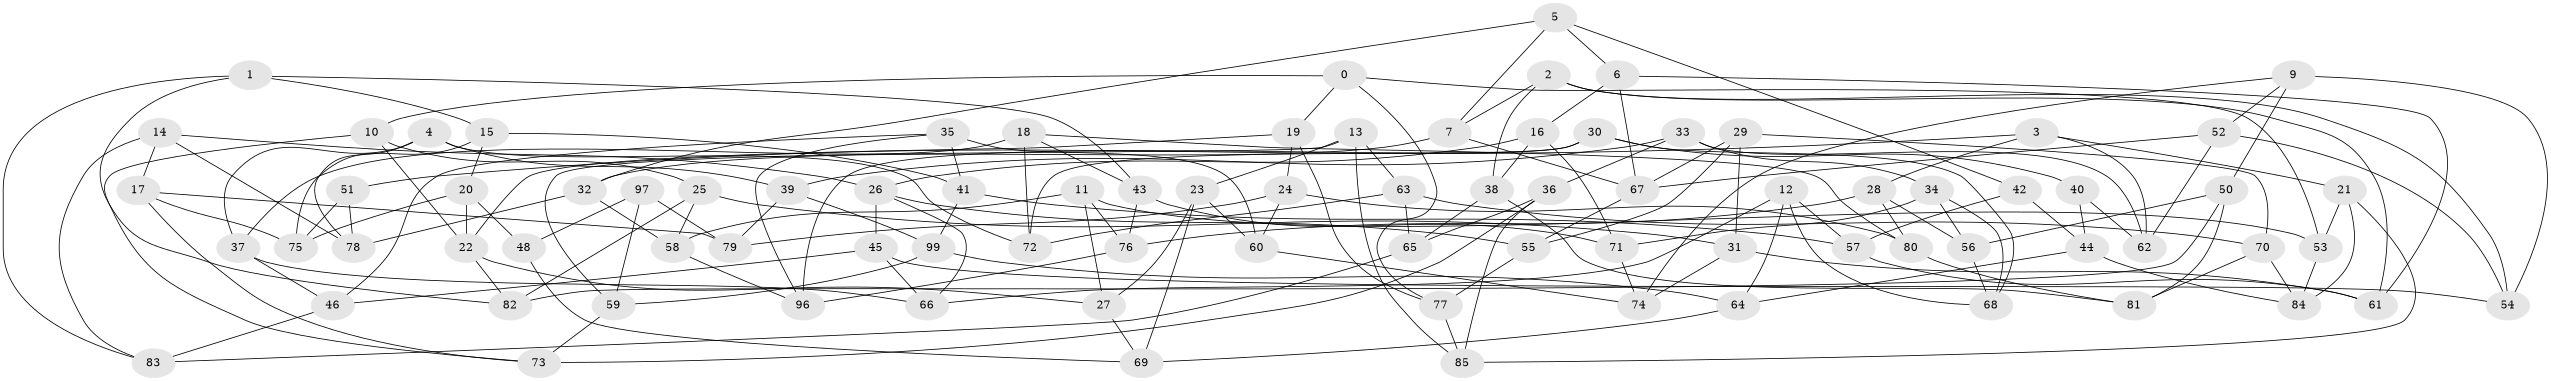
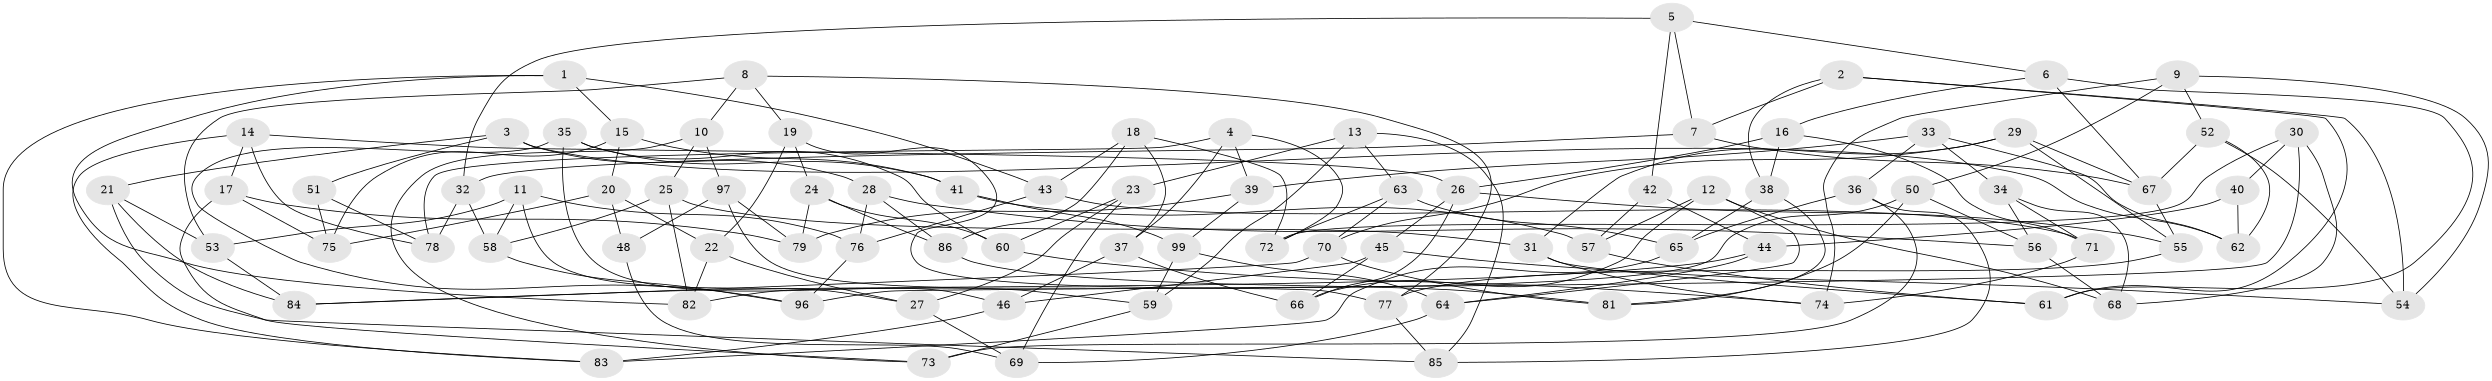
node "0": label "0" -> "8"
edge "10" -- "22": now "10" -- "97"
node "80": label "80" -> "86"
